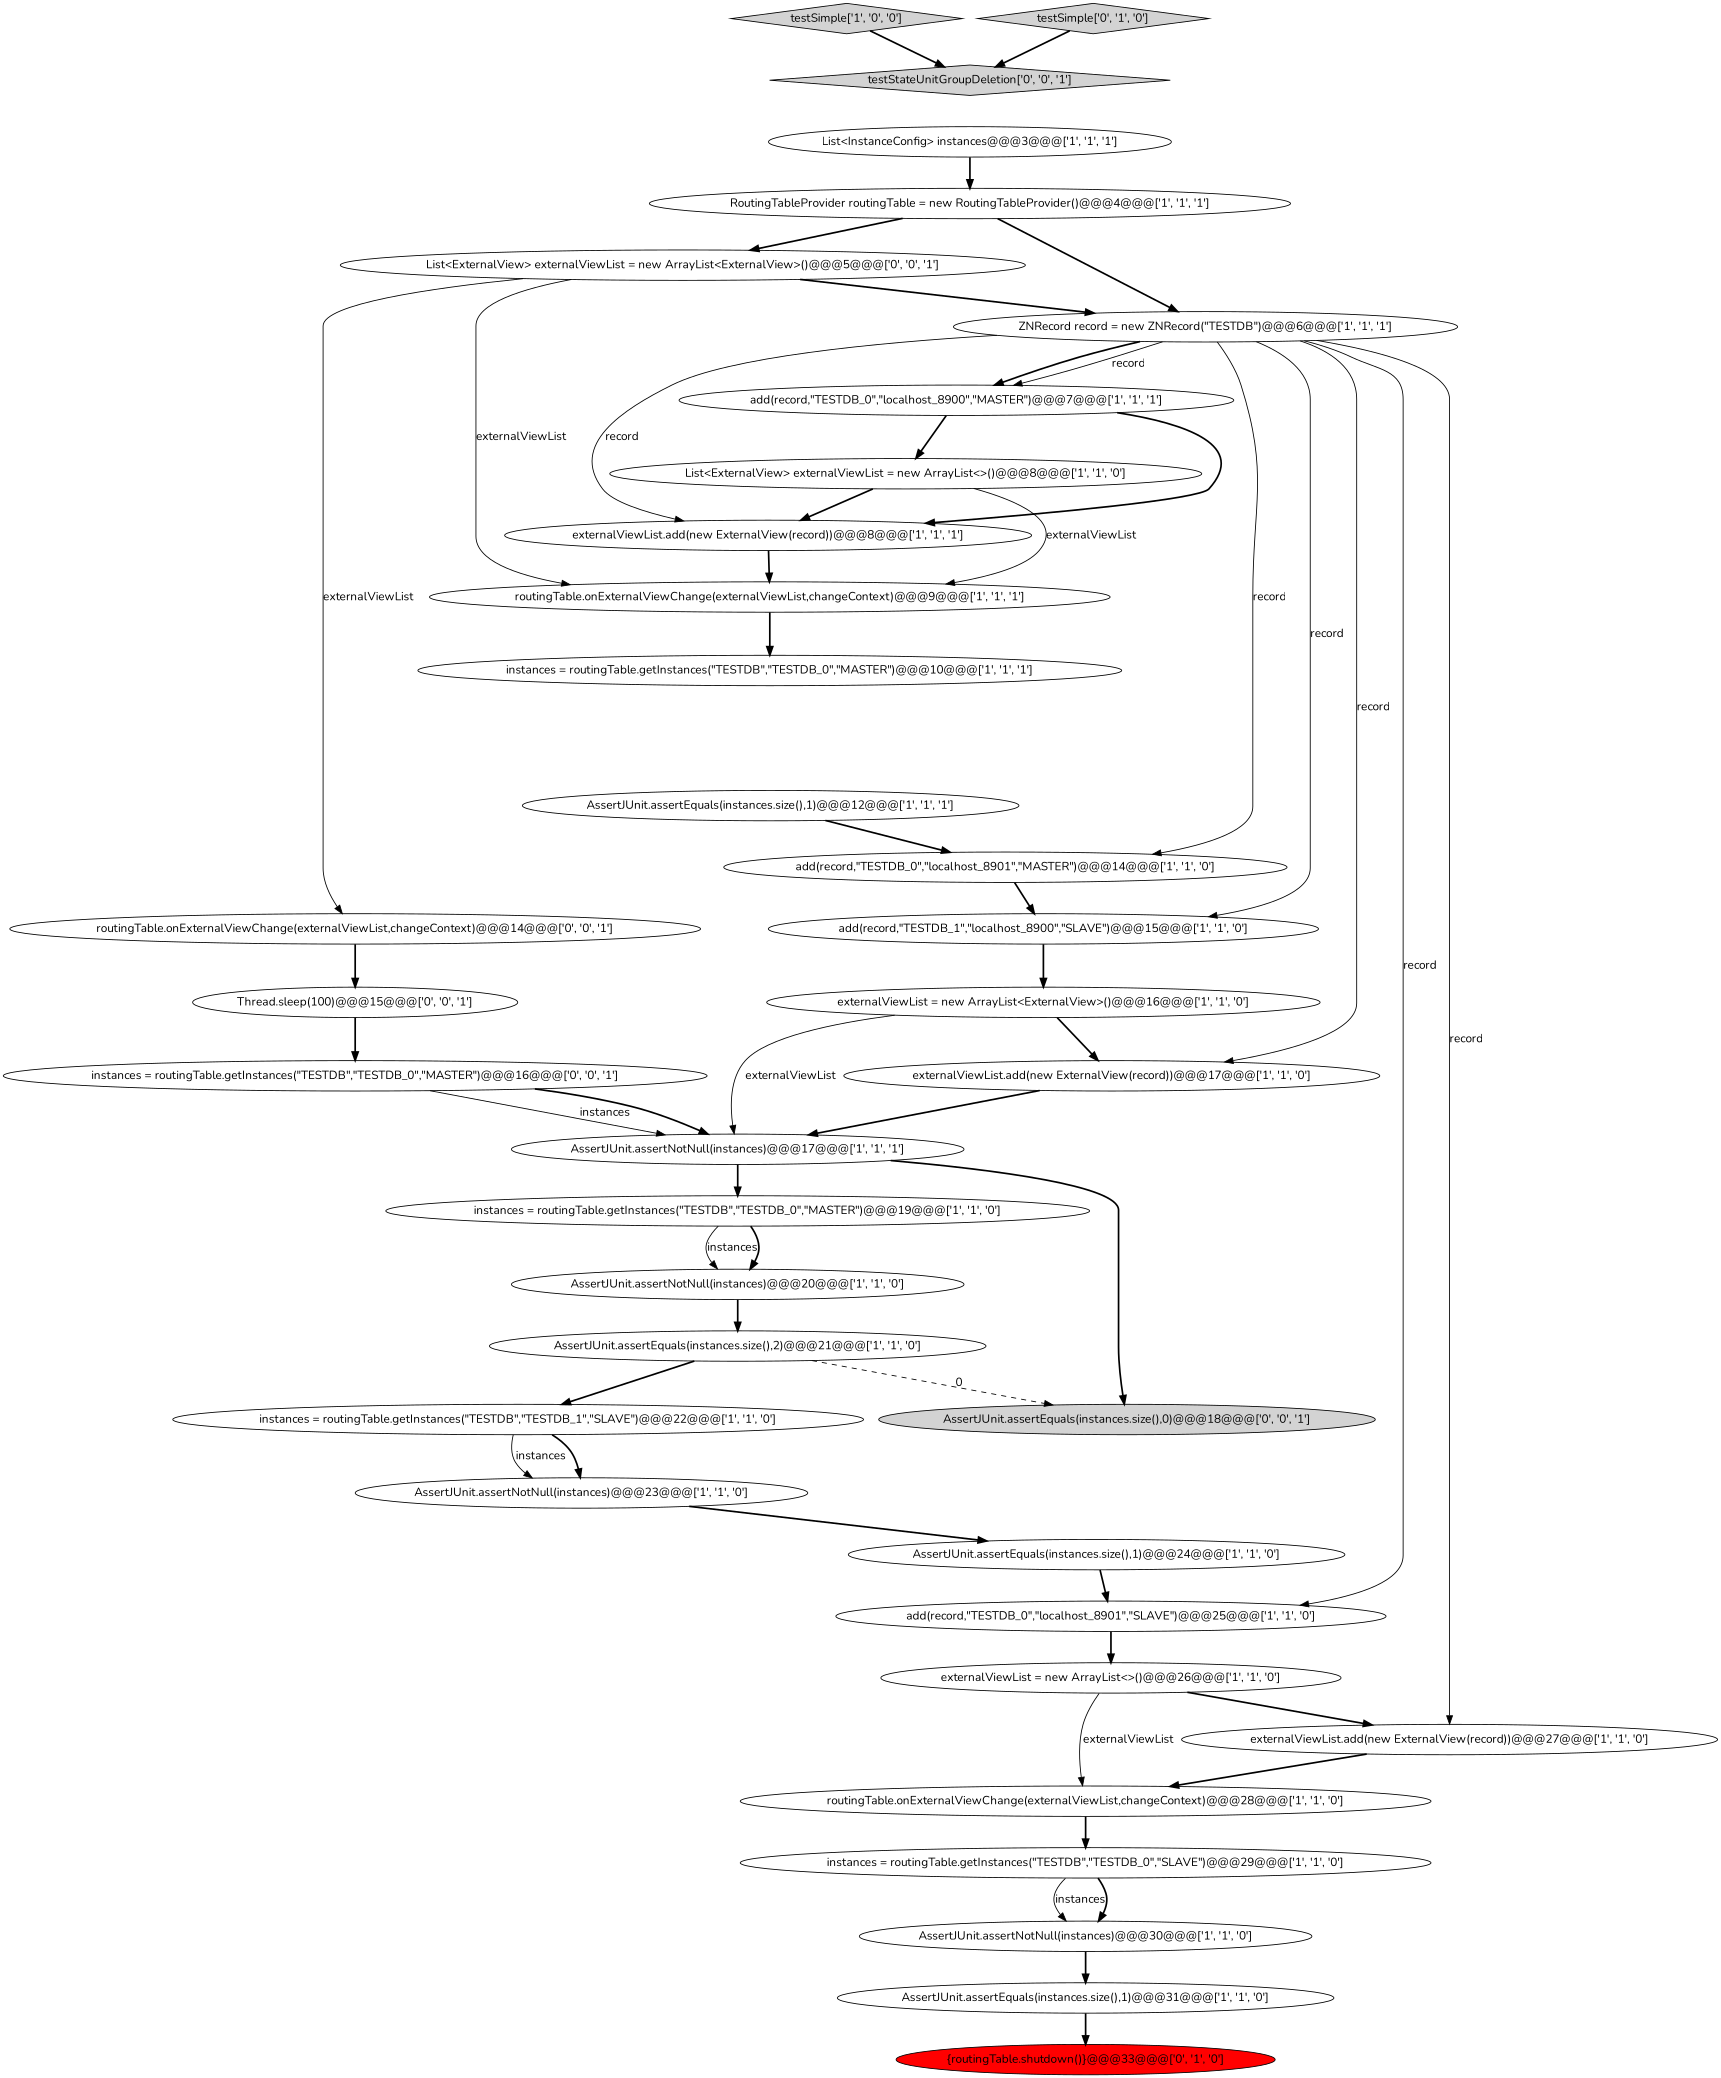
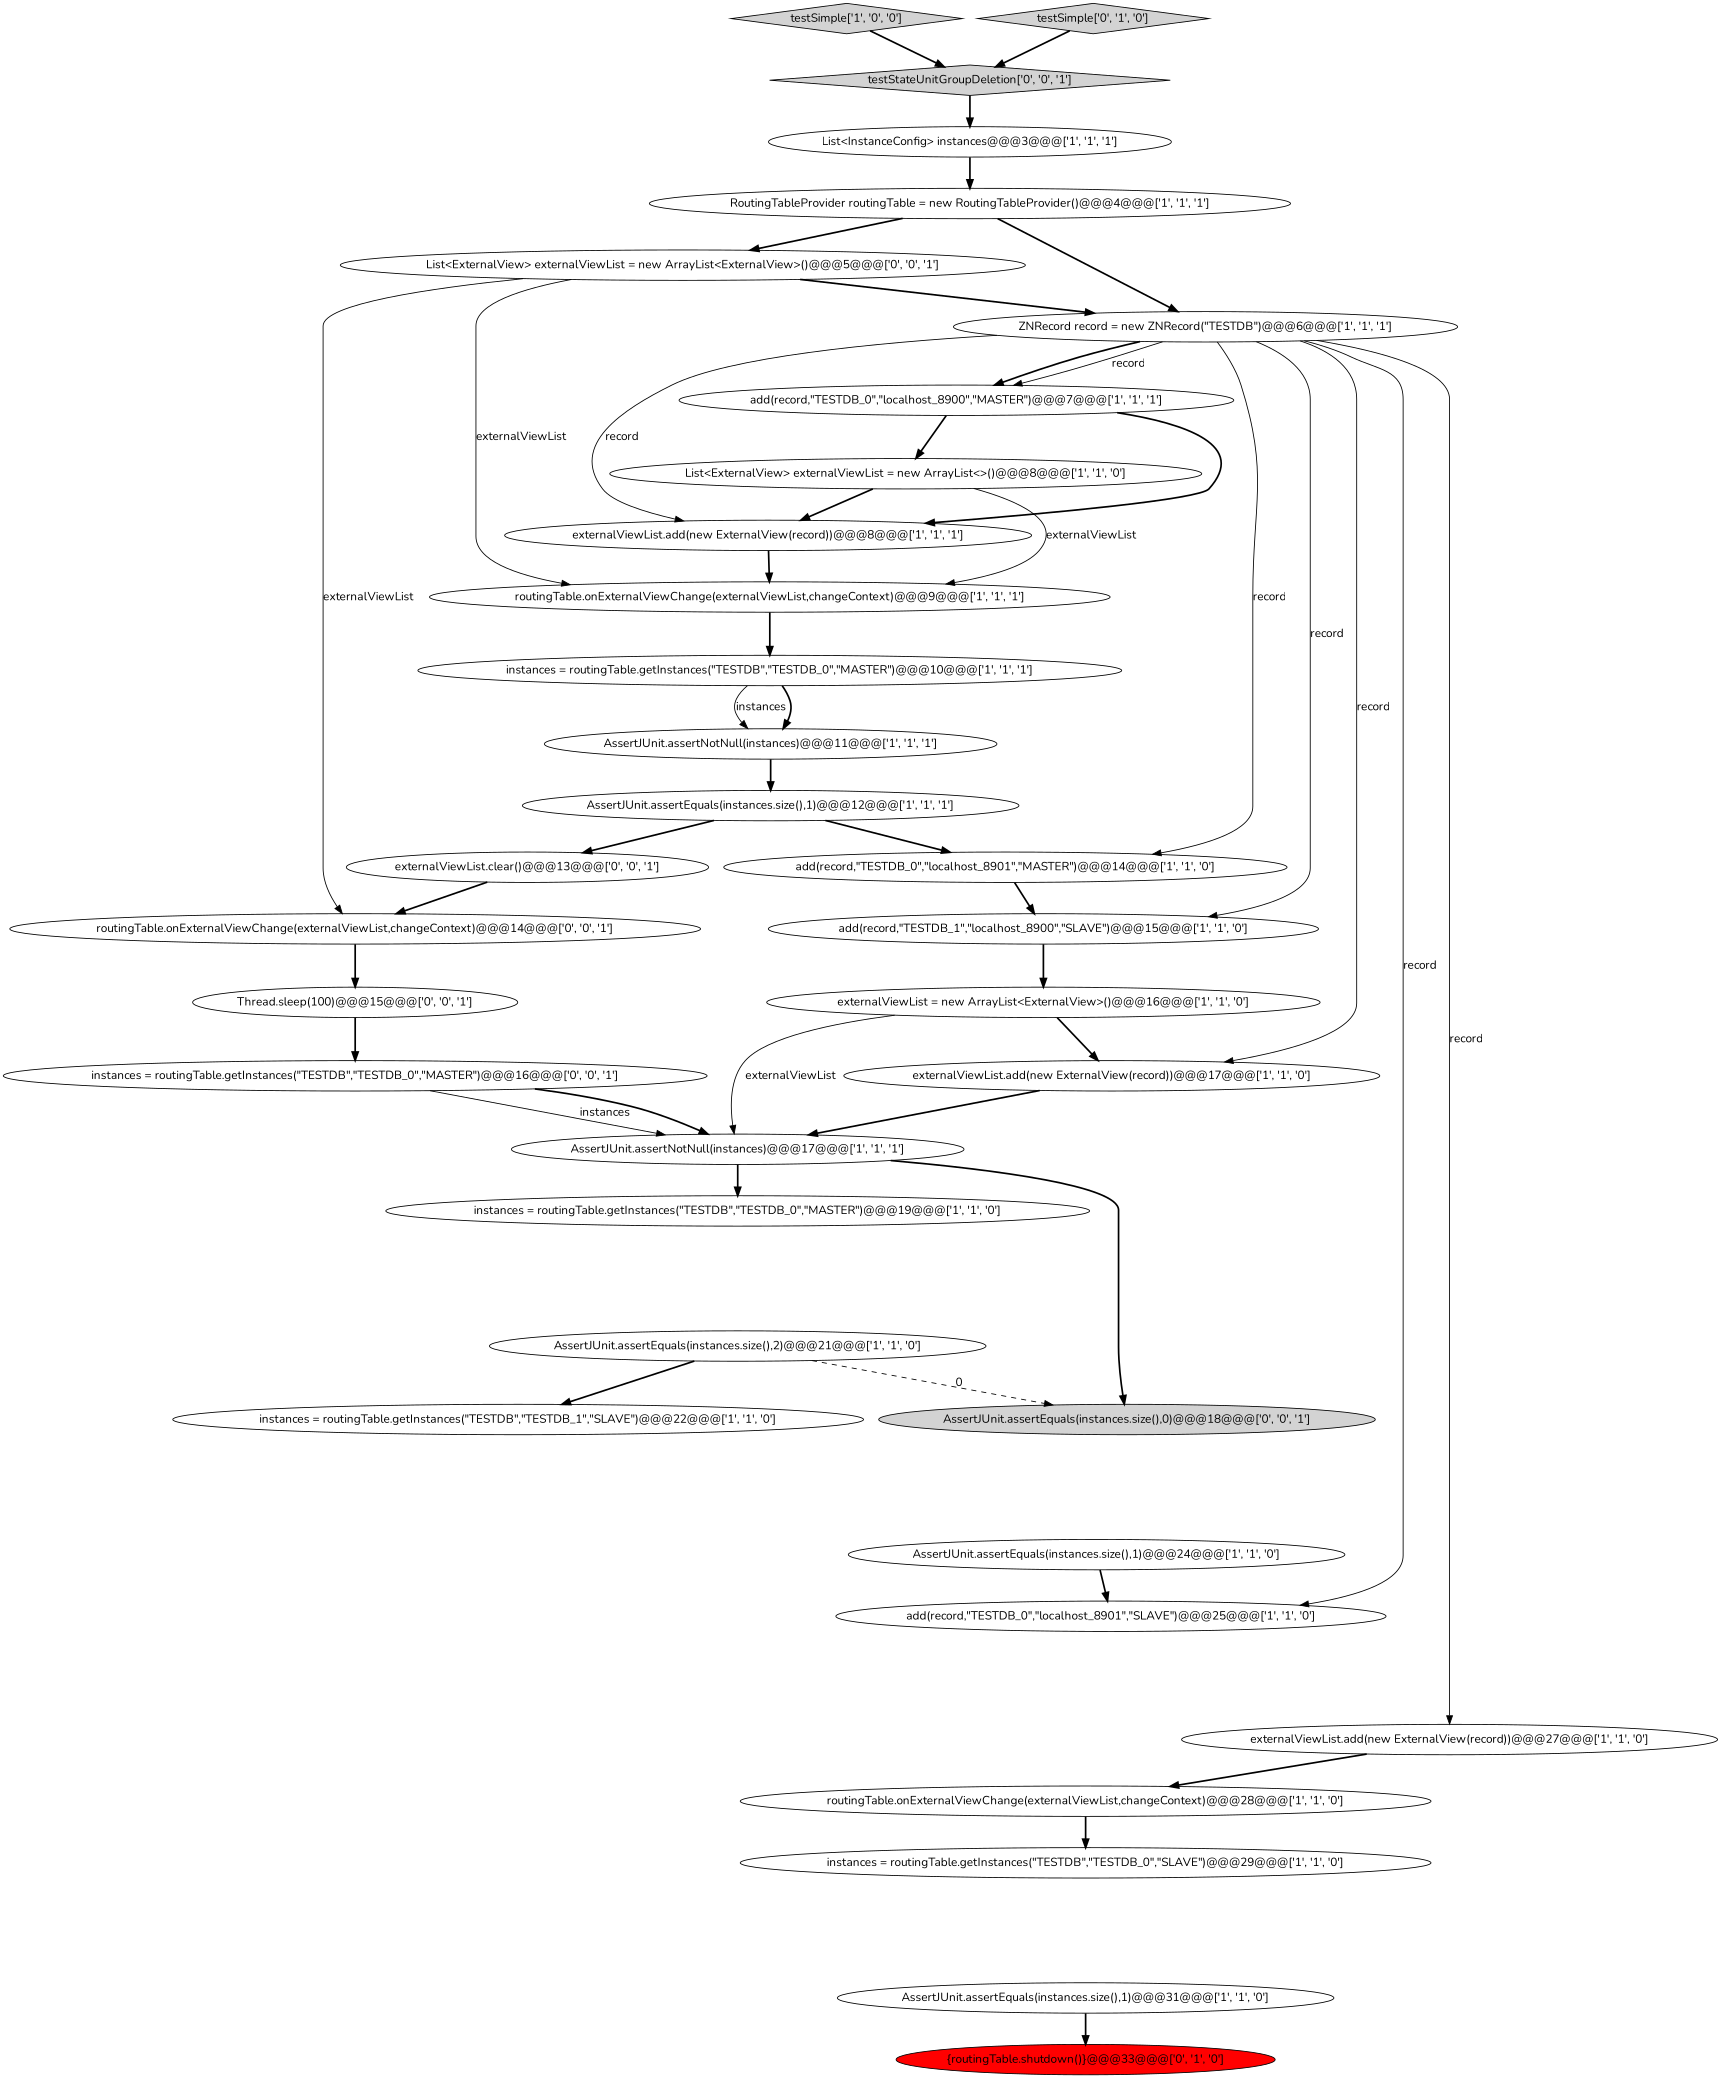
edge "testStateUnitGroupDeletion['0', '0', '1']" -> "List<InstanceConfig> instances@@@3@@@['1', '1', '1']": added
node "AssertJUnit.assertNotNull(instances)@@@11@@@['1', '1', '1']": added
node "externalViewList.clear()@@@13@@@['0', '0', '1']": added
node "AssertJUnit.assertNotNull(instances)@@@20@@@['1', '1', '0']": removed
node "AssertJUnit.assertNotNull(instances)@@@23@@@['1', '1', '0']": removed
node "externalViewList = new ArrayList<>()@@@26@@@['1', '1', '0']": removed
node "AssertJUnit.assertNotNull(instances)@@@30@@@['1', '1', '0']": removed
